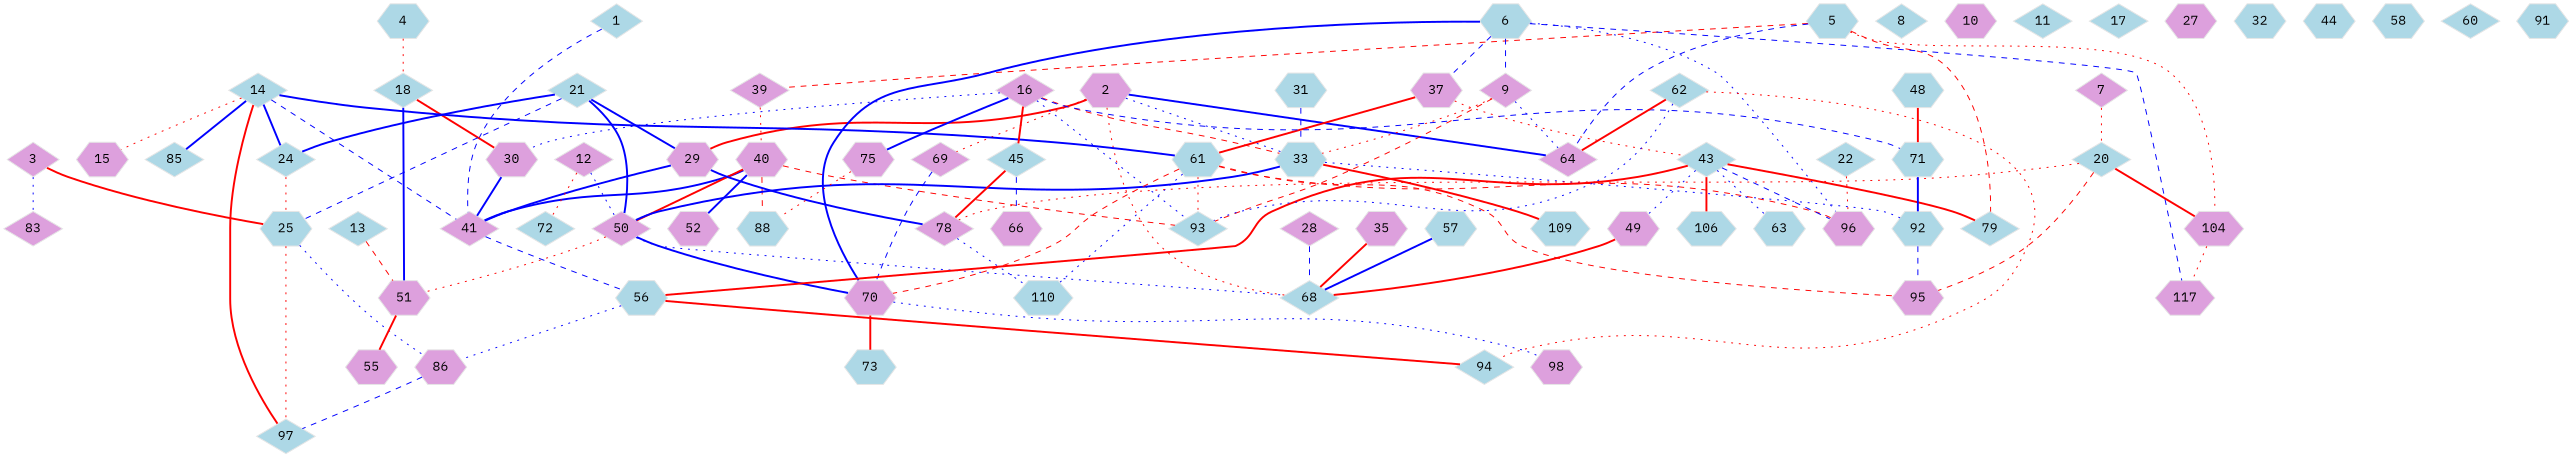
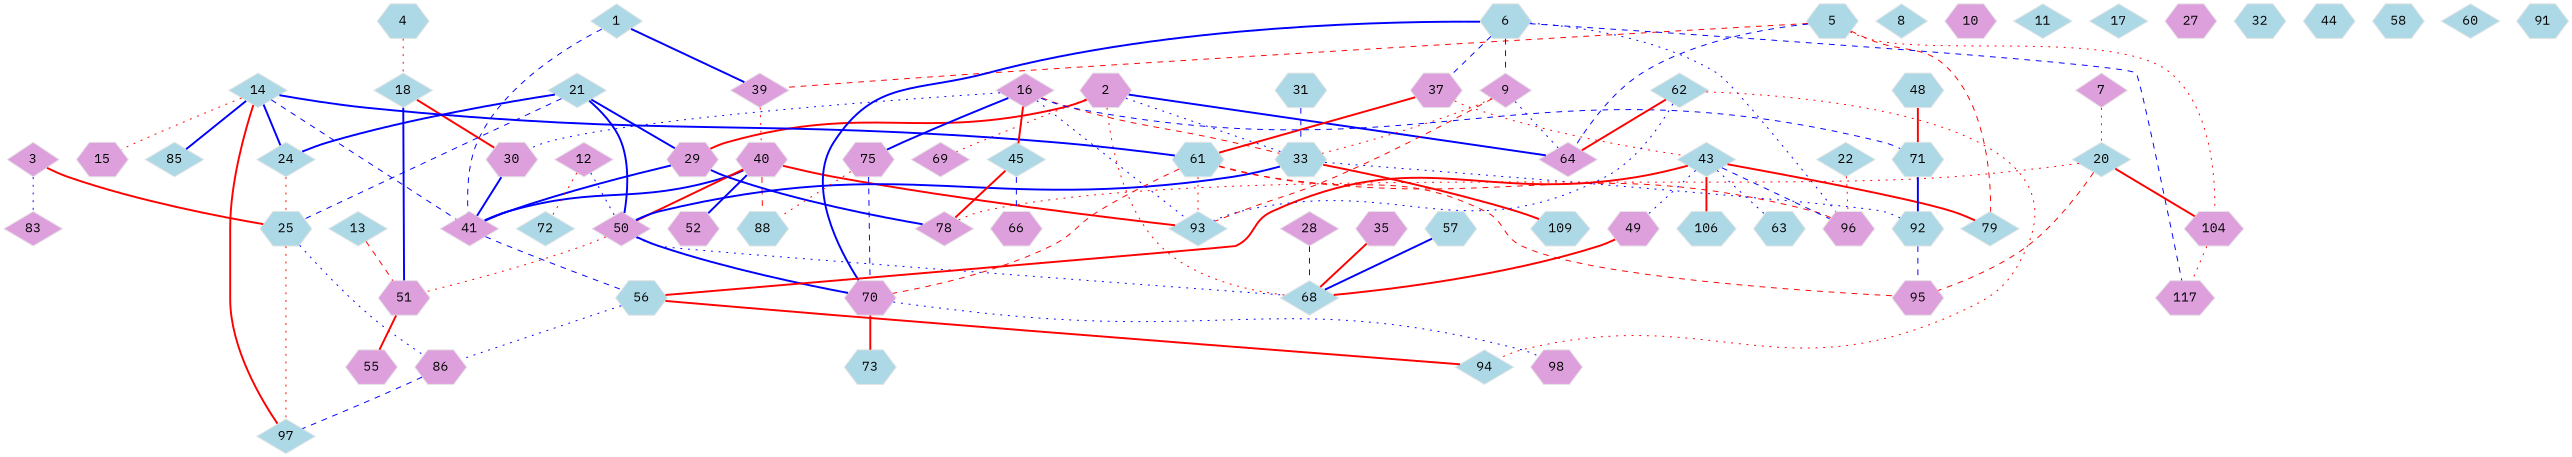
edge "1" -- "39": added
edge "40" -- "93": style dashed -> bold
edge "69" -- "70": now "75" -- "70"
node "110": removed
